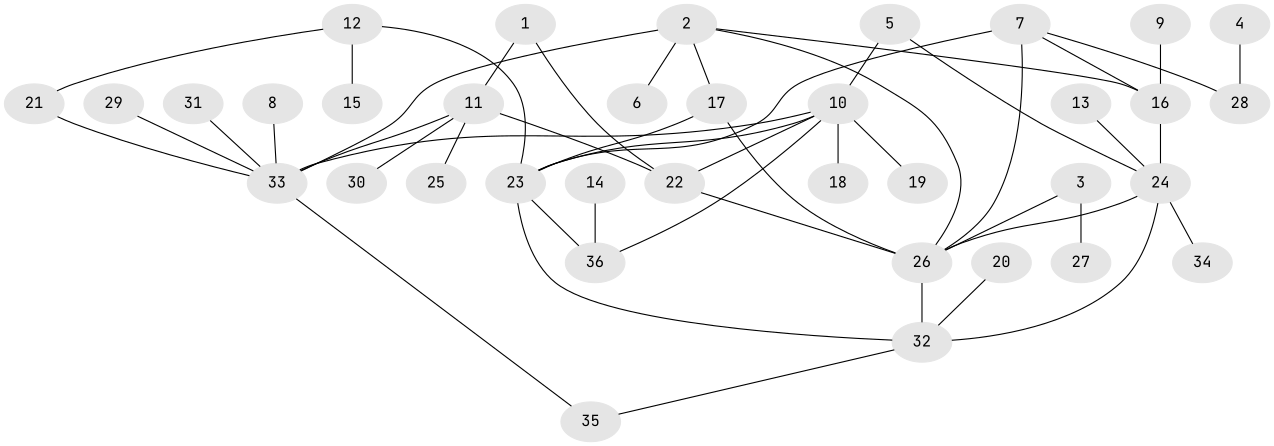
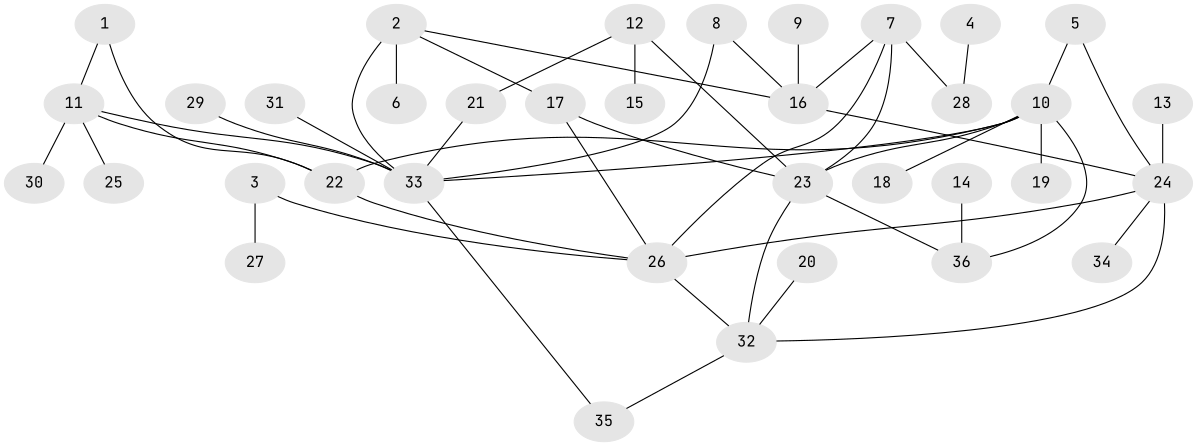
edge "8" -- "16": added
edge "2" -- "26": removed
